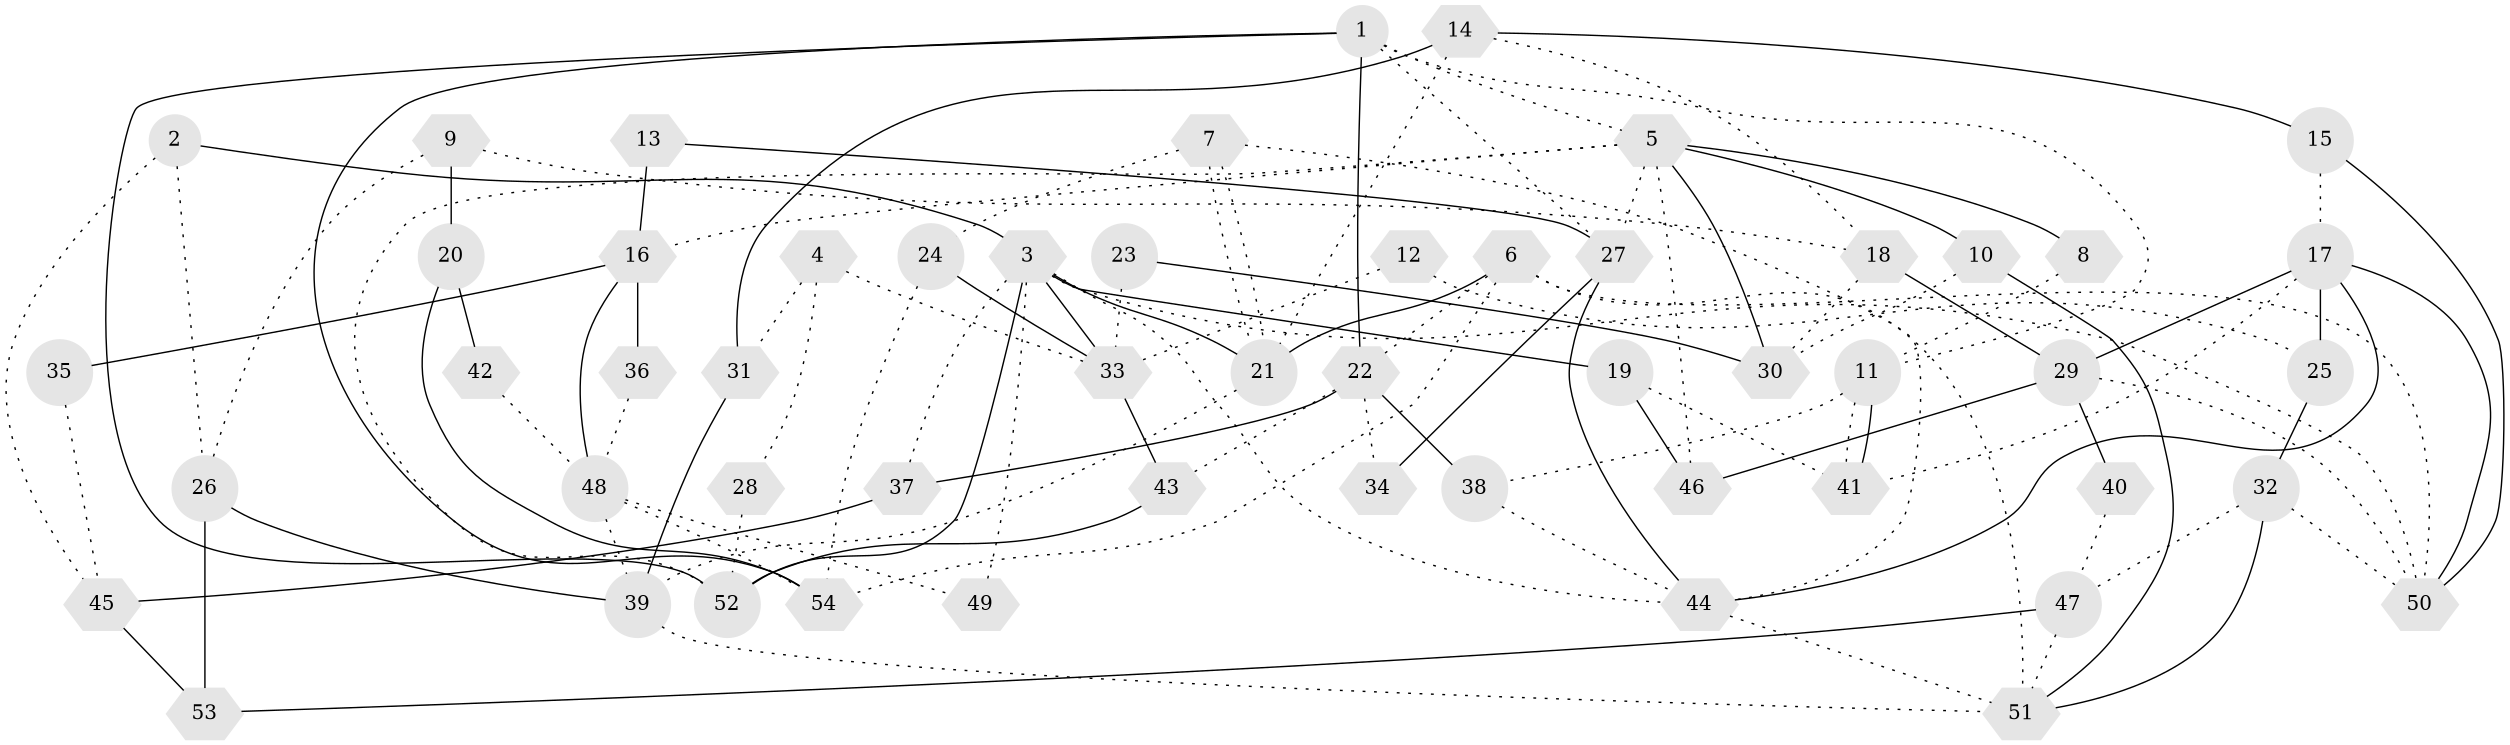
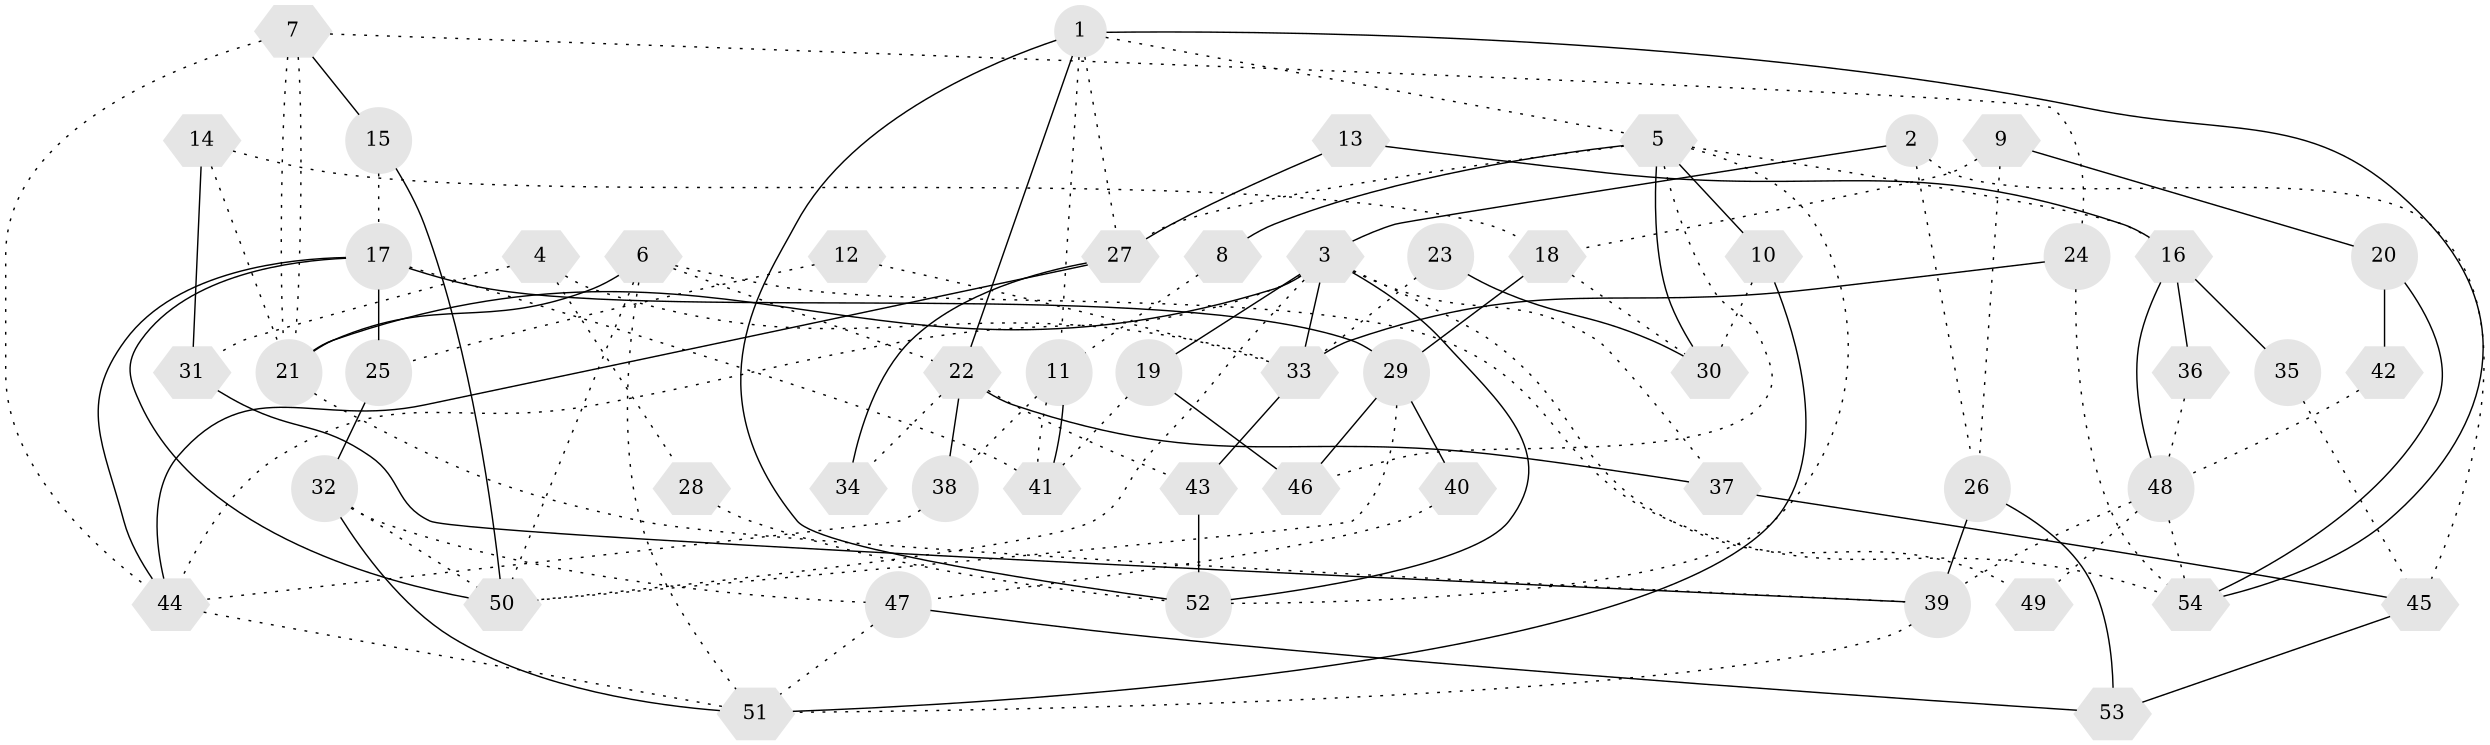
edge "14" -- "15": now "7" -- "15"
